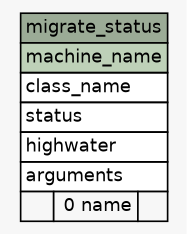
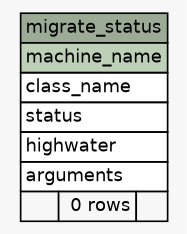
node "migrate_status": text "0 name" -> "0 rows"
